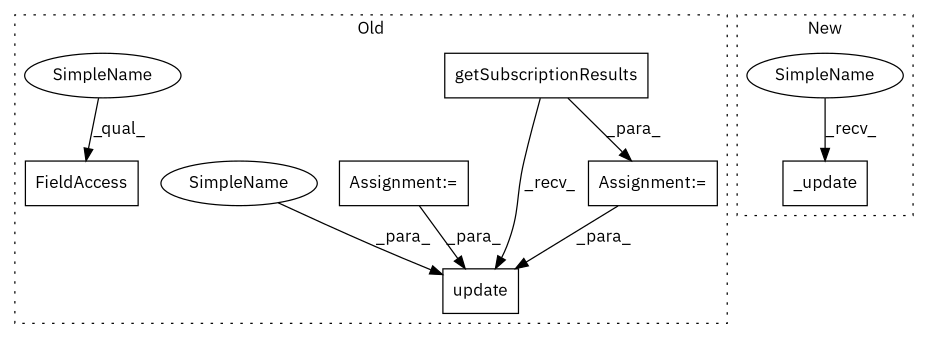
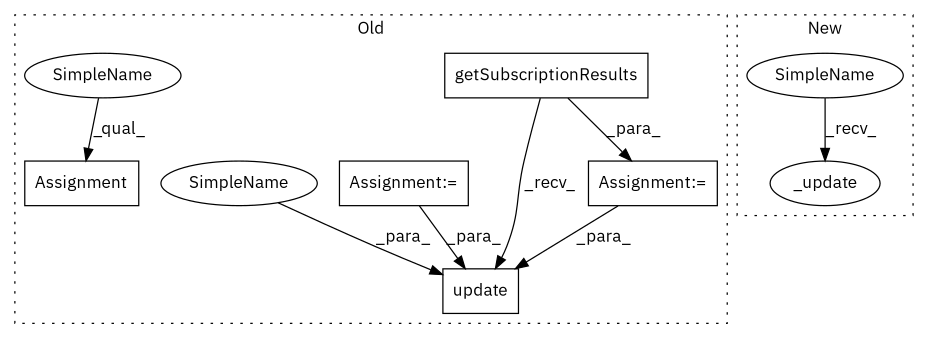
node "FieldAccess": label "FieldAccess" -> "Assignment"
node "_update": shape box -> ellipse
